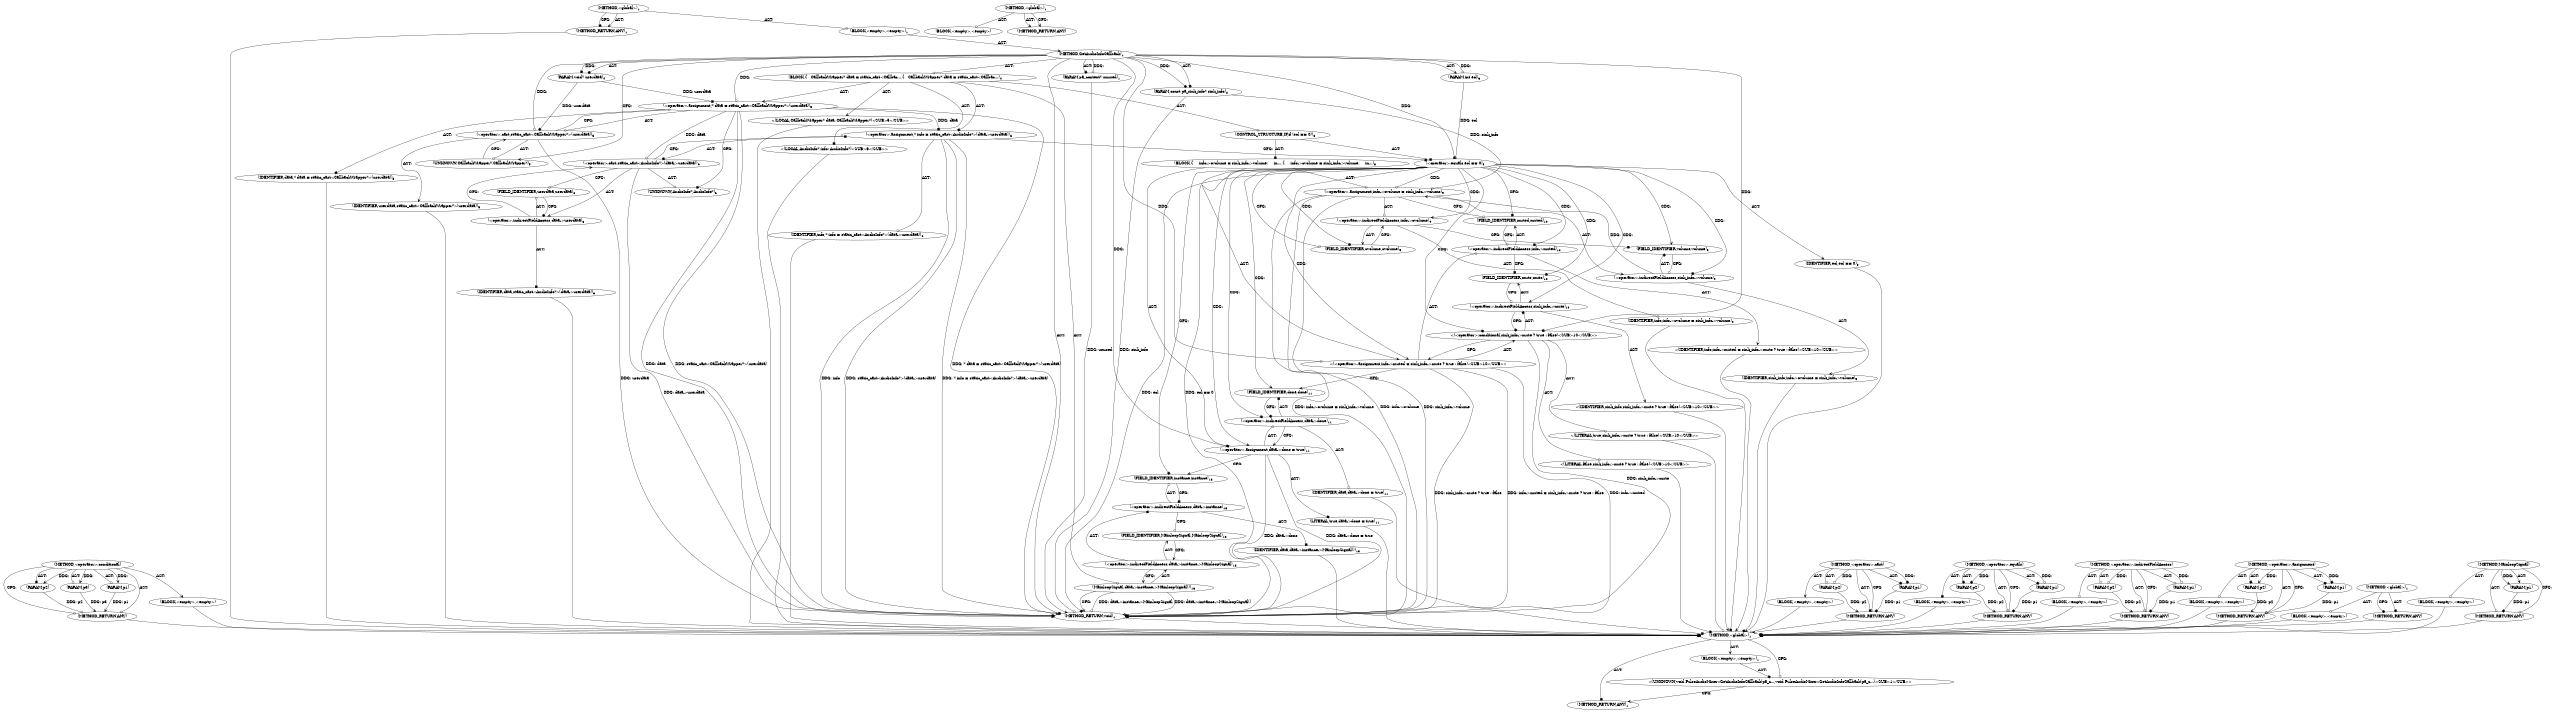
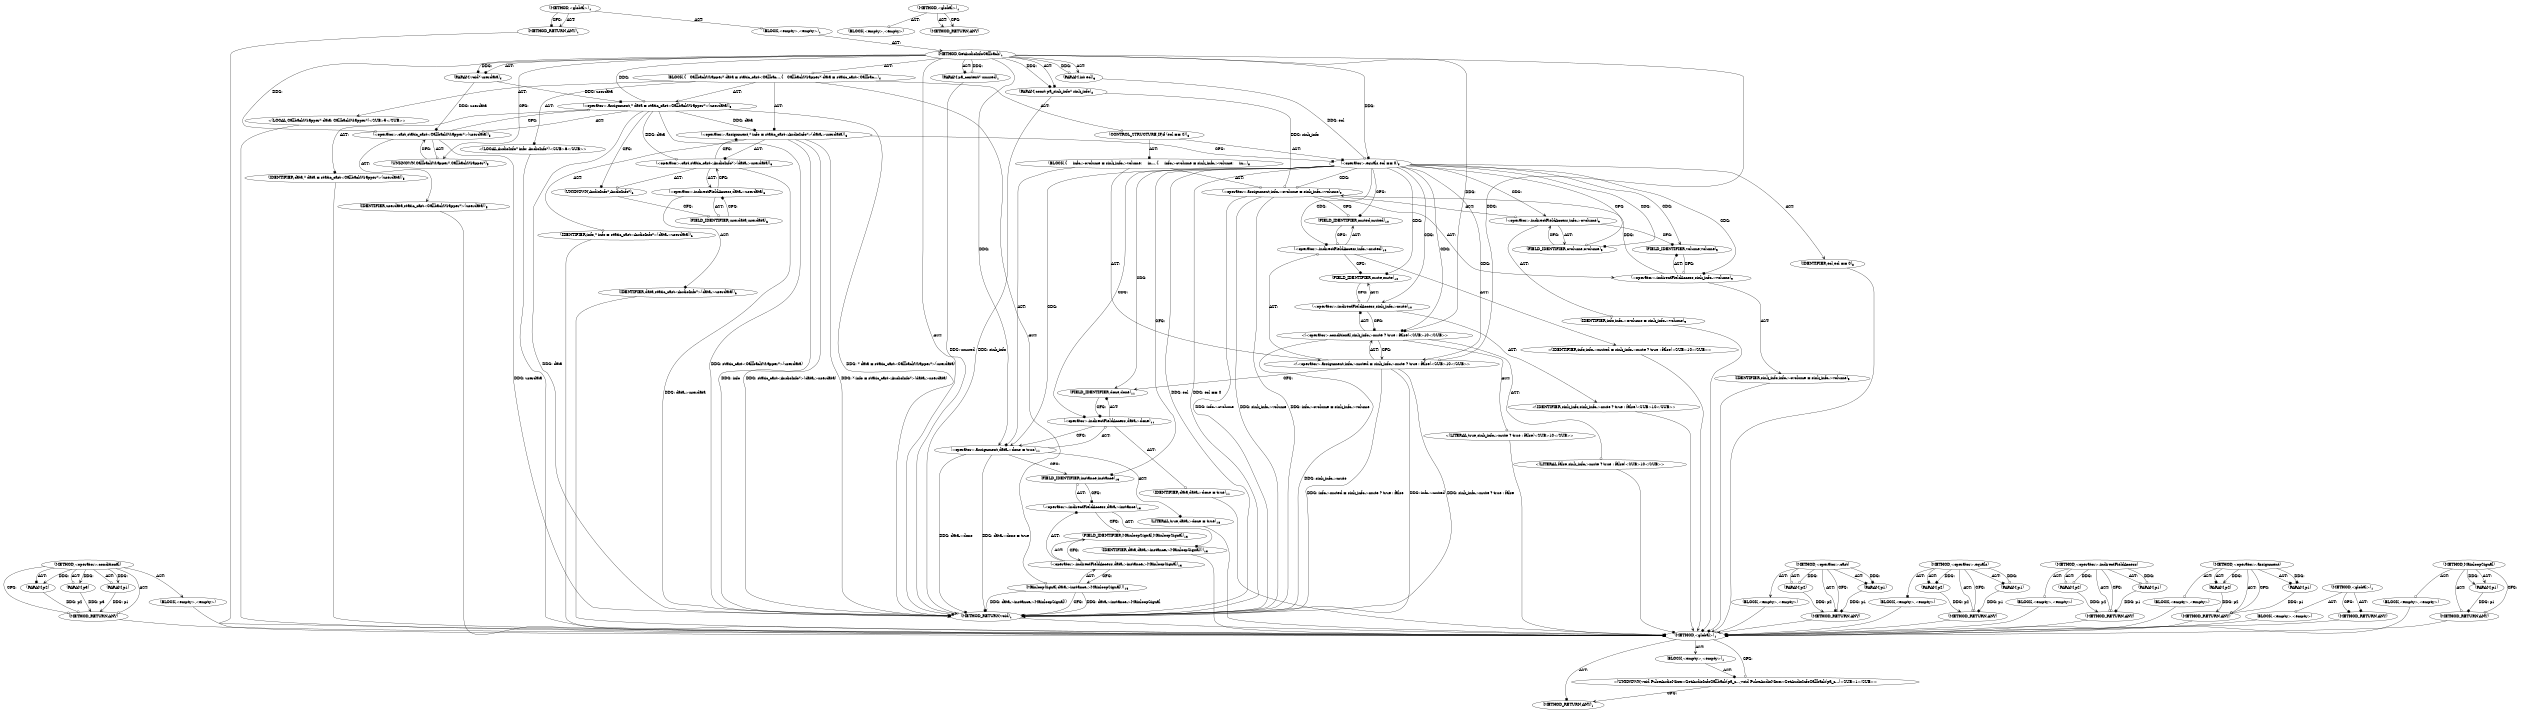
edge "(<operator>.cast,static_cast<AudioInfo*>(data->userdata))" -> "(FIELD_IDENTIFIER,userdata,userdata)": now "(UNKNOWN,AudioInfo*,AudioInfo*)" -> "(FIELD_IDENTIFIER,userdata,userdata)"
node "(LITERAL,true,data->done = true)": text "11" -> "18"
